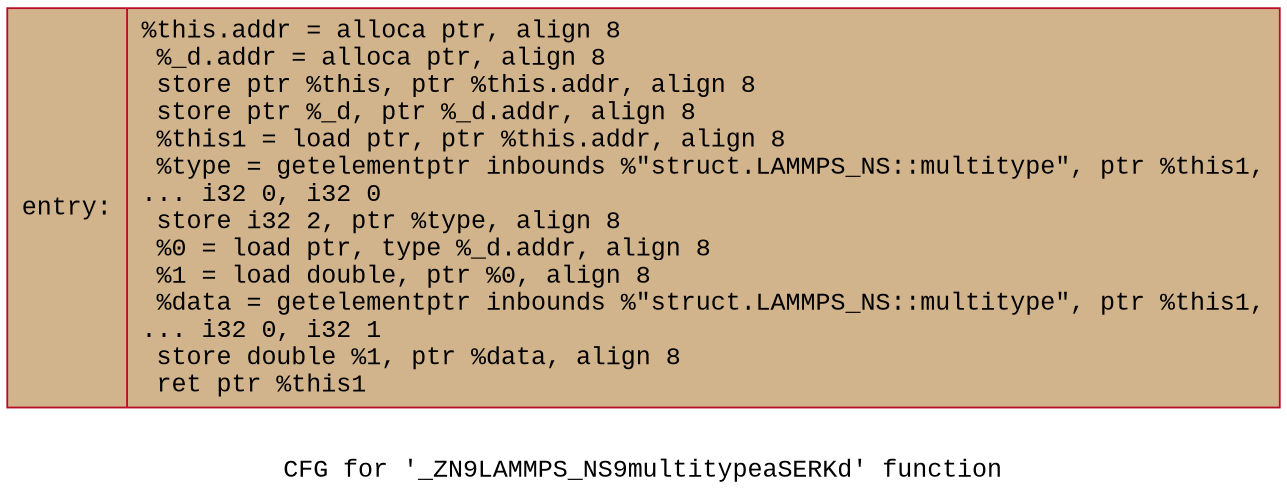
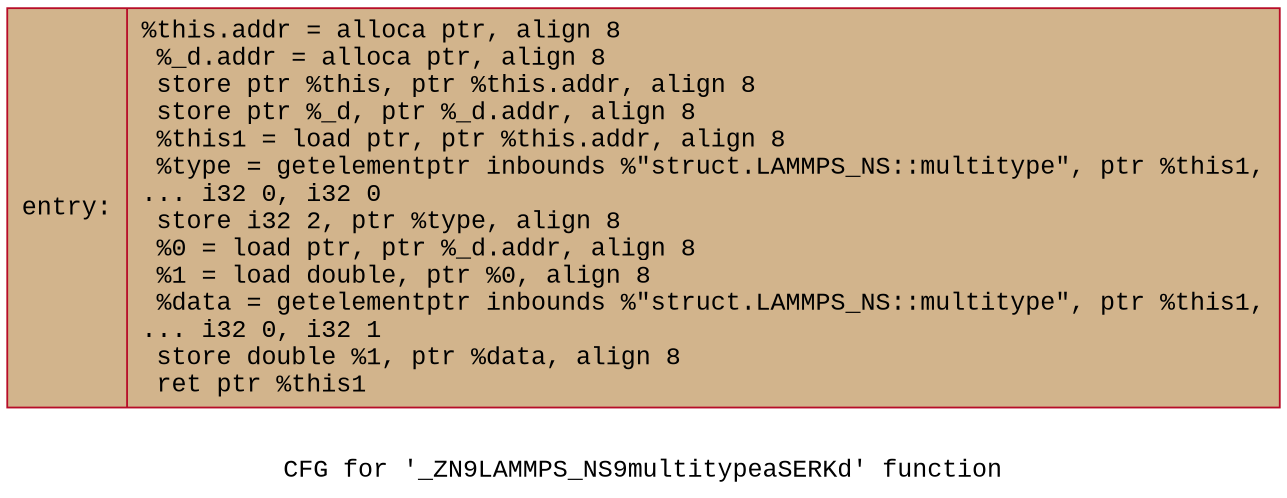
node "entry:": text "%0 = load ptr, type %_d.addr, align 8" -> "%0 = load ptr, ptr %_d.addr, align 8"
